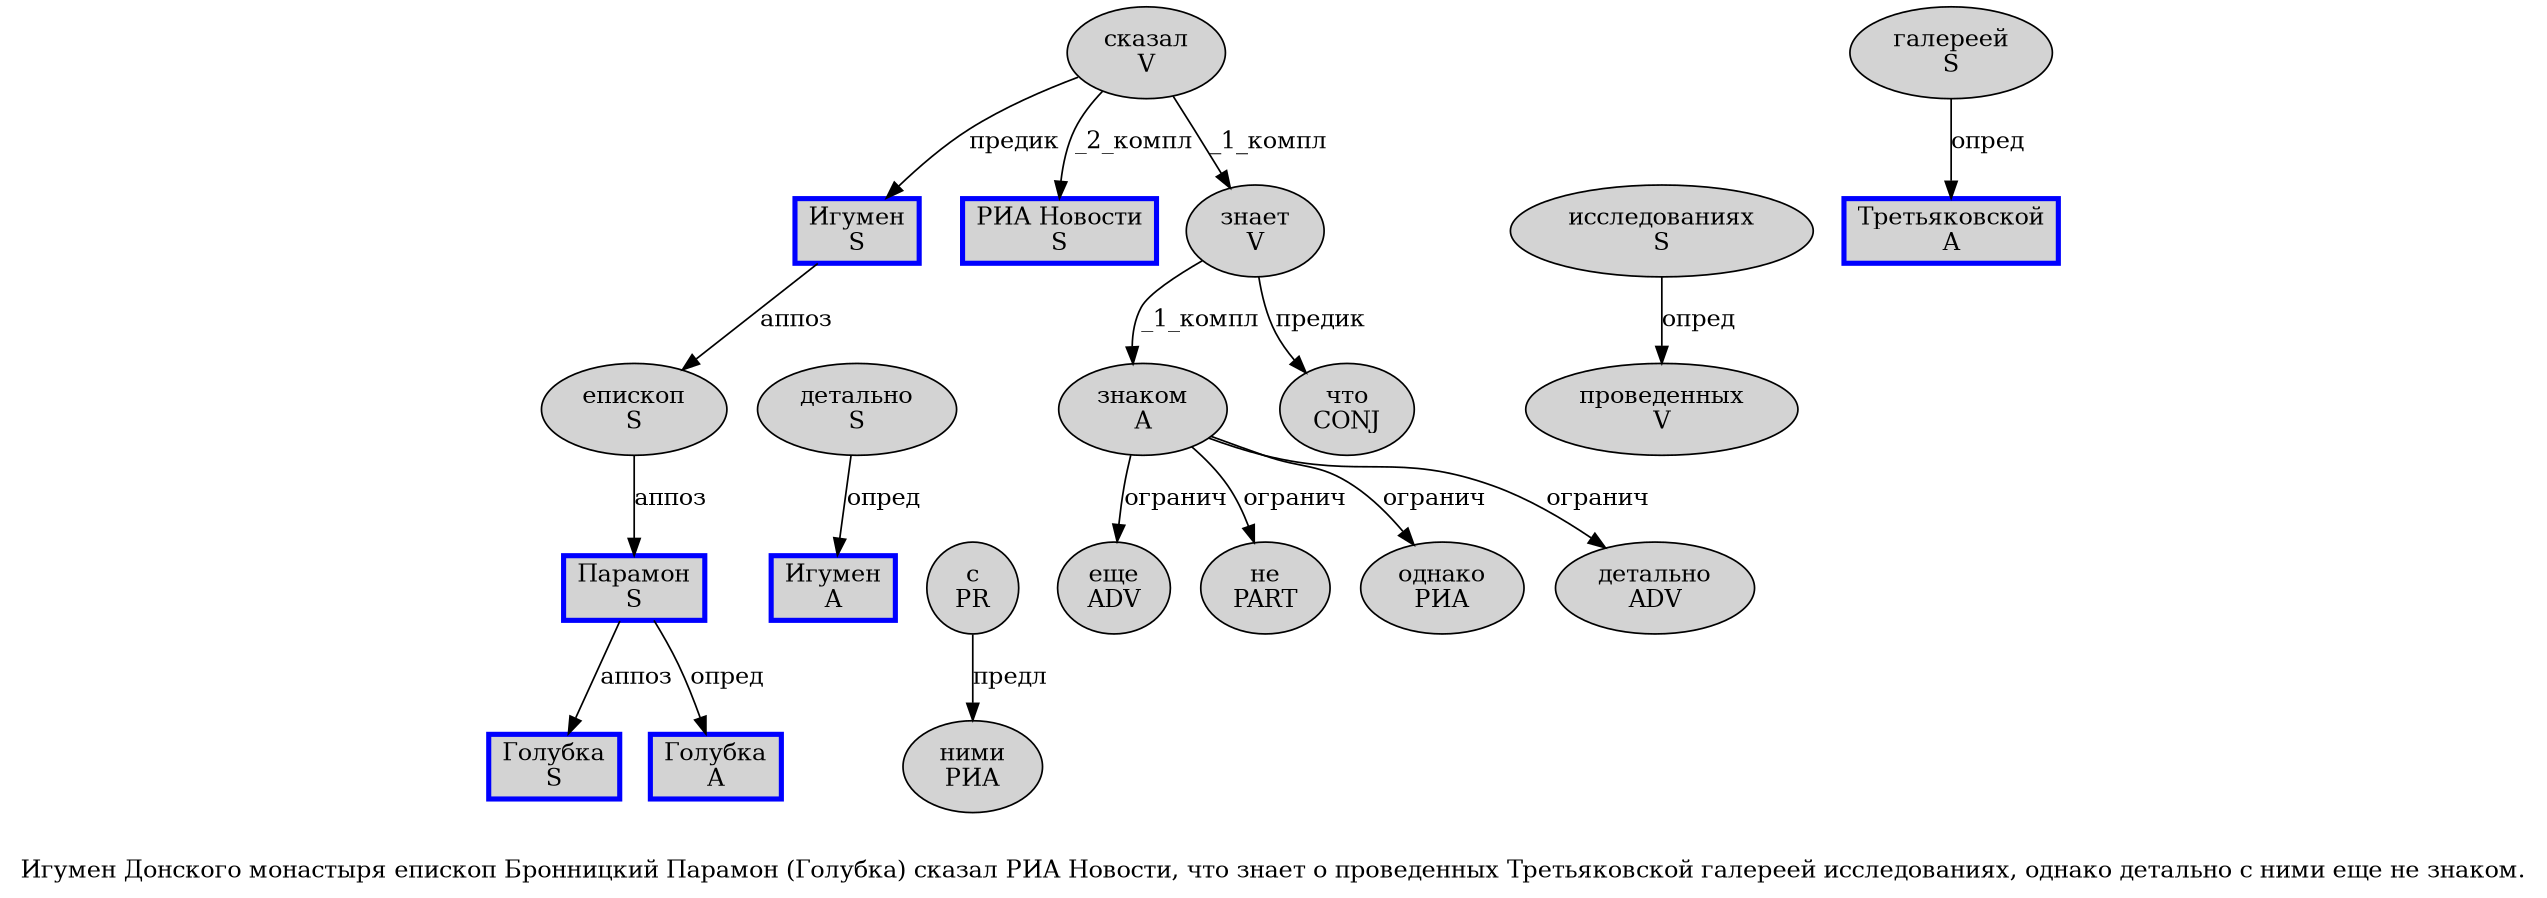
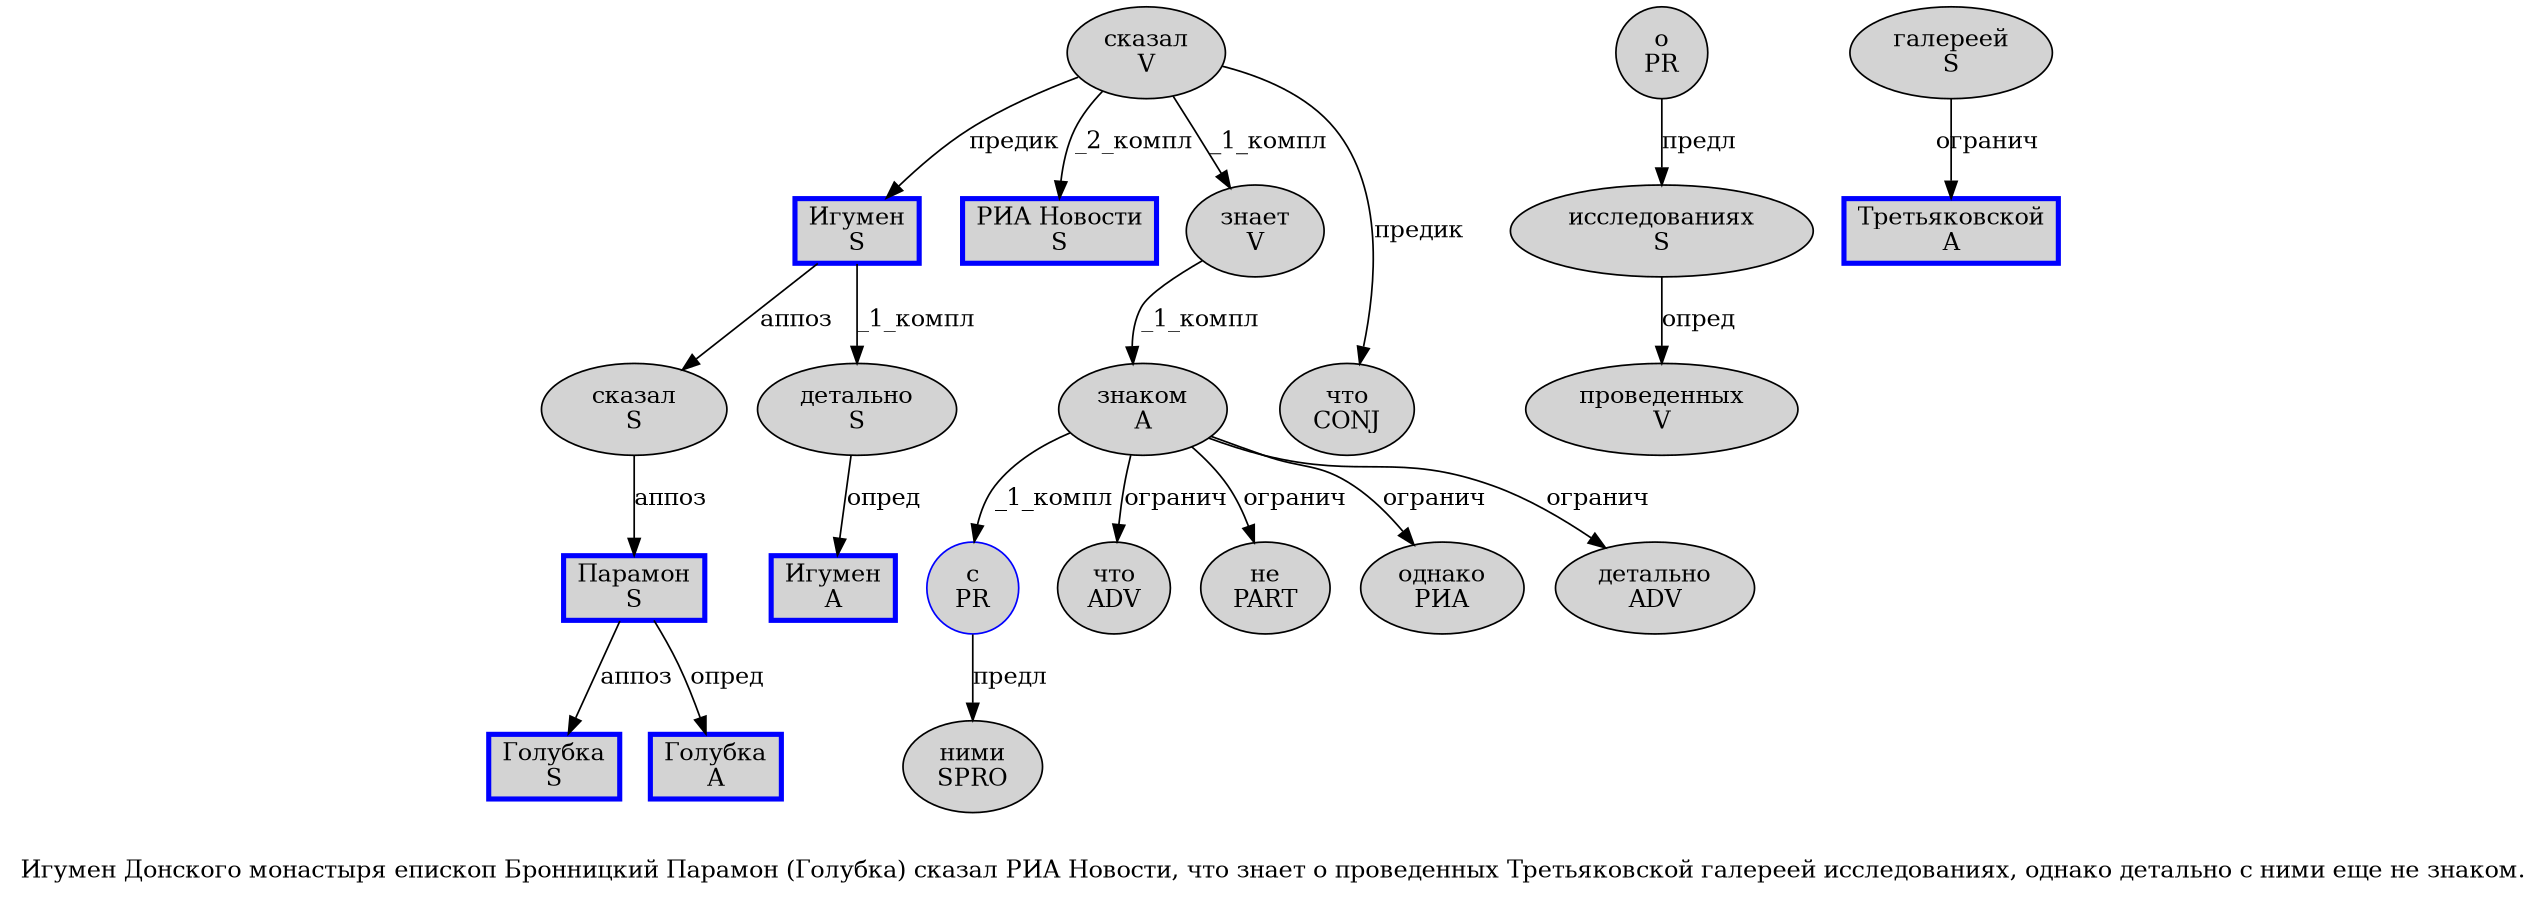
node "о PR": added
edge "галереей S" -> "Третьяковской A": label "опред" -> "огранич"
edge "Игумен S" -> "детально S": added, label "_1_компл"
edge "знает V" -> "что CONJ": now "сказал V" -> "что CONJ"
node "епископ S": label "епископ S" -> "сказал S"
edge "знаком A" -> "с PR": added, label "_1_компл"
node "с PR": color black -> blue
node "еще ADV": label "еще ADV" -> "что ADV"
node "ними РИА": label "ними РИА" -> "ними SPRO"
